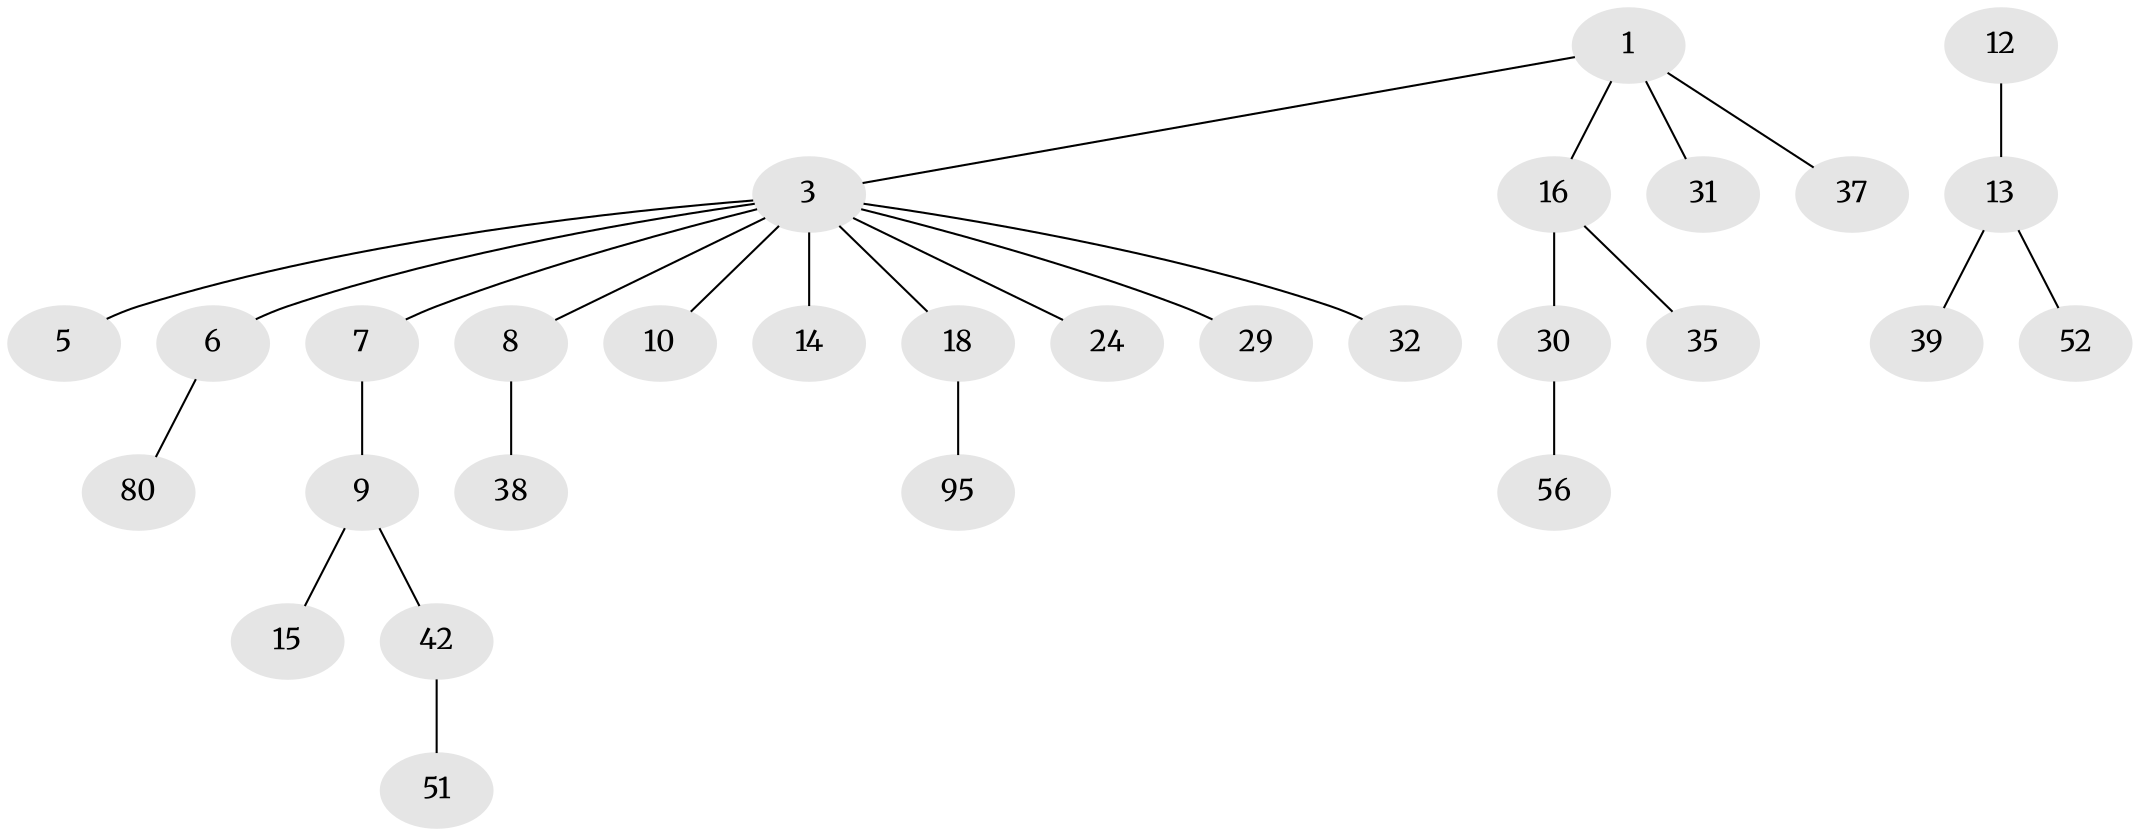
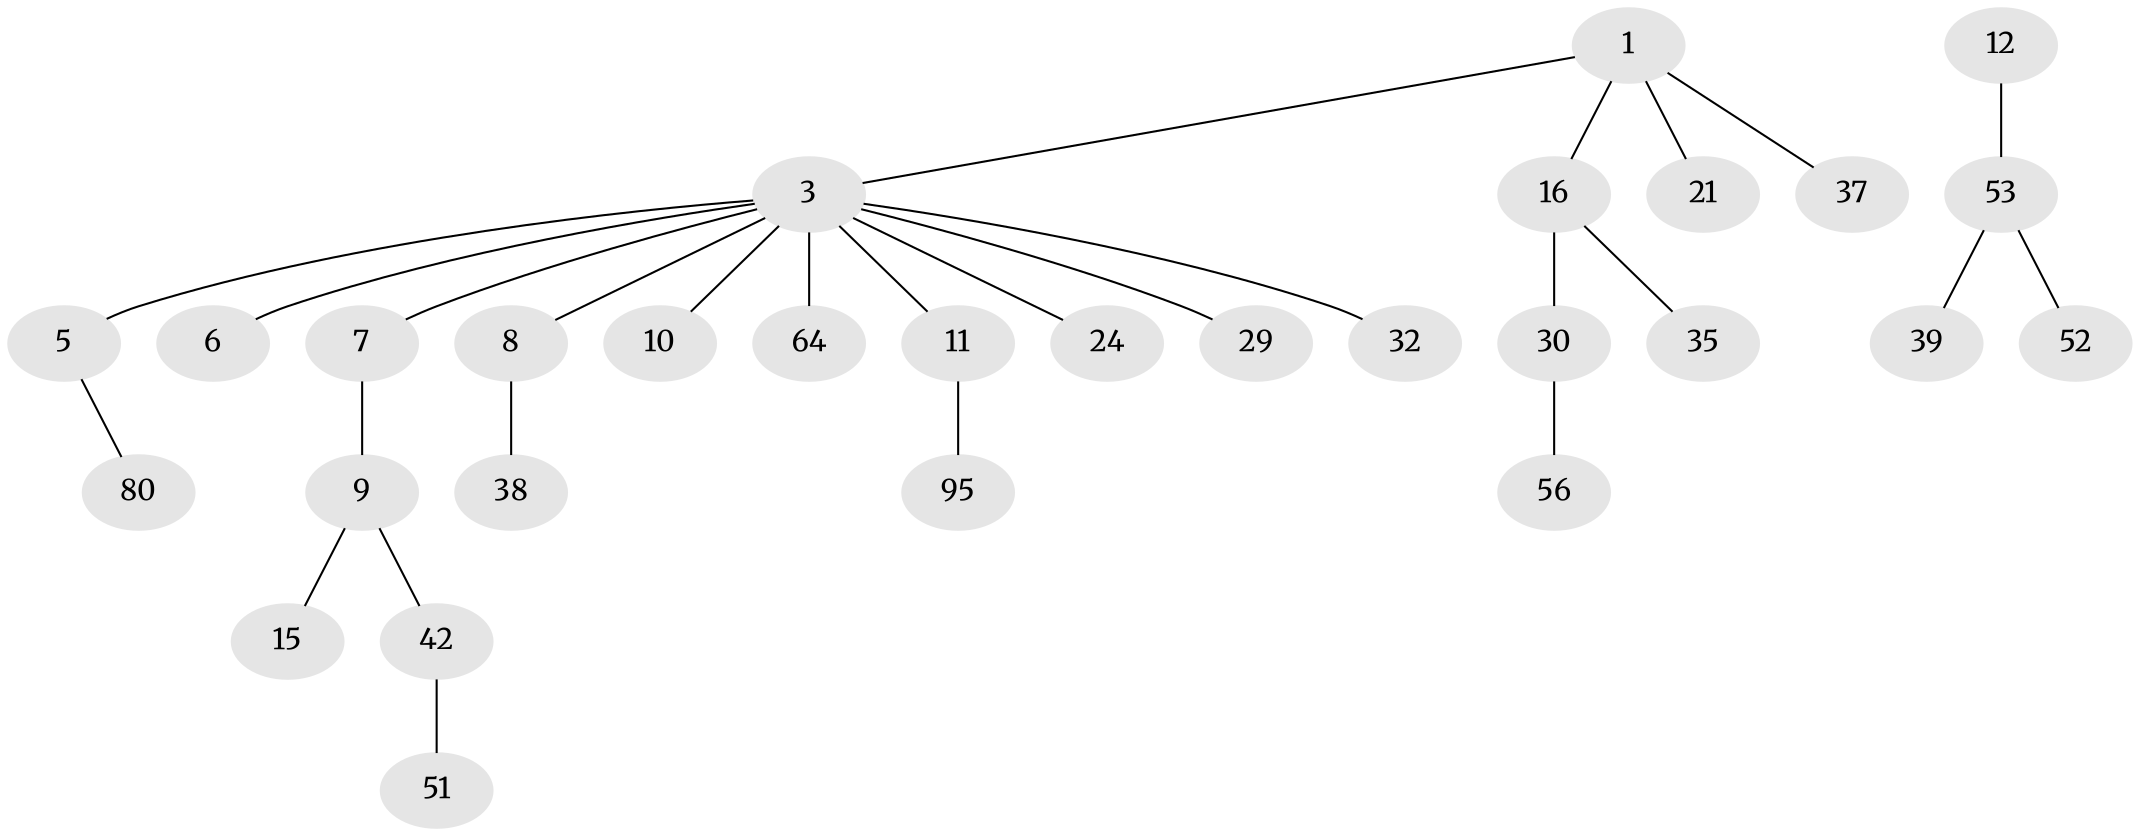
node "31": label "31" -> "21"
node "13": label "13" -> "53"
node "14": label "14" -> "64"
node "18": label "18" -> "11"
edge "6" -- "80": now "5" -- "80"
